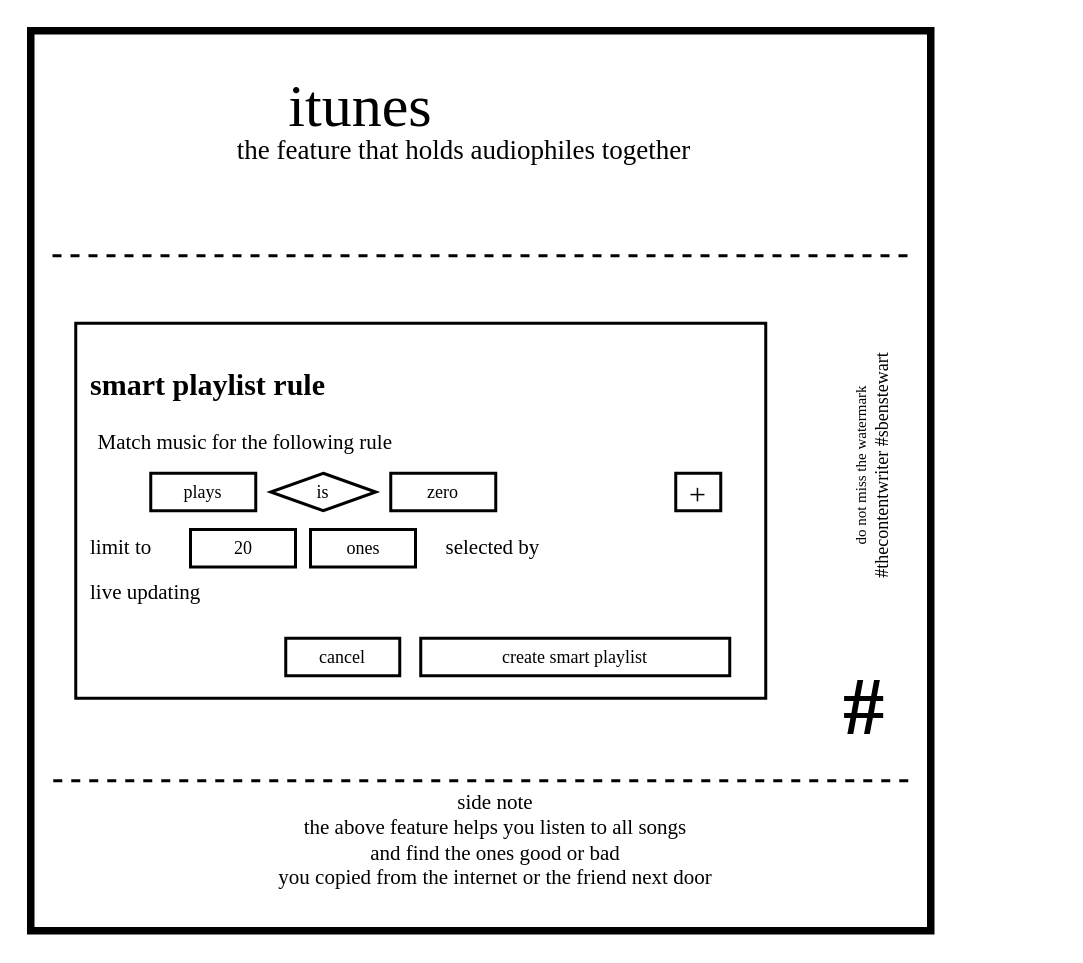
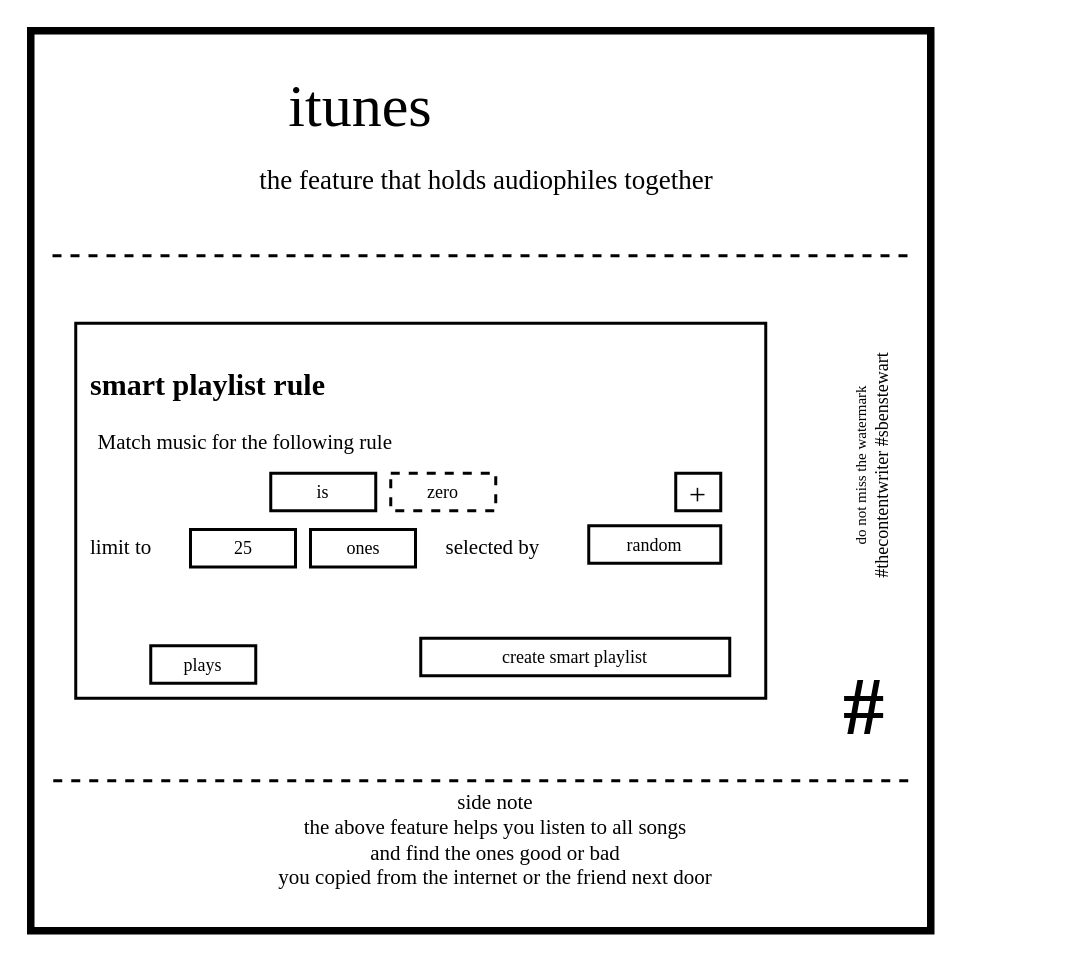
node "the feature that holds audiophiles together": moved (464, 151) -> (487, 181)
node "plays": moved (203, 492) -> (203, 665)
node "is": shape diamond -> rectangle
node "zero": style solid -> dashed
node "random": added
node "20": label "20" -> "25"
node "live updating": removed
node "cancel": removed
